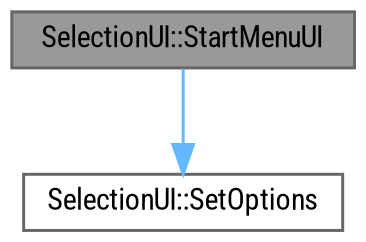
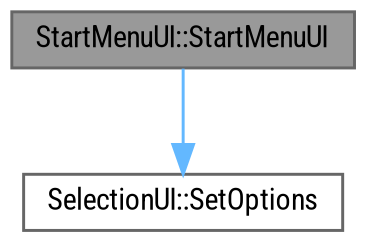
node "SelectionUI::StartMenuUI": label "SelectionUI::StartMenuUI" -> "StartMenuUI::StartMenuUI"
